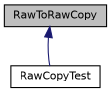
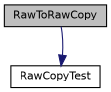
edge "RawCopyTest" -> "RawToRawCopy": reversed
